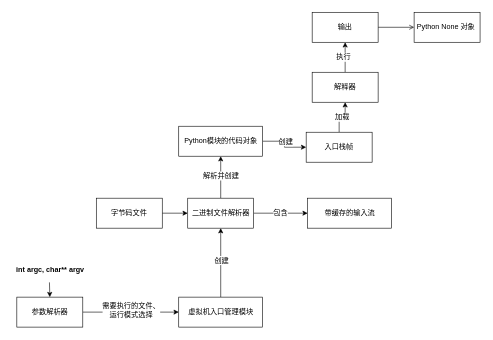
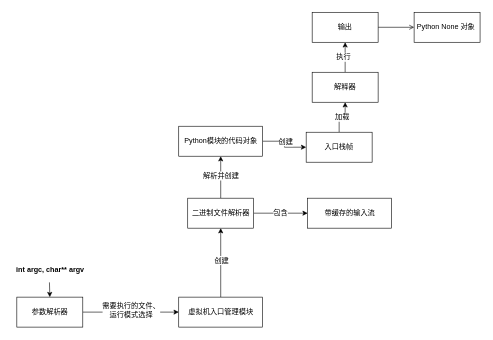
node "字节码文件": removed
edge "字节码文件" -> "二进制文件解析器": removed
